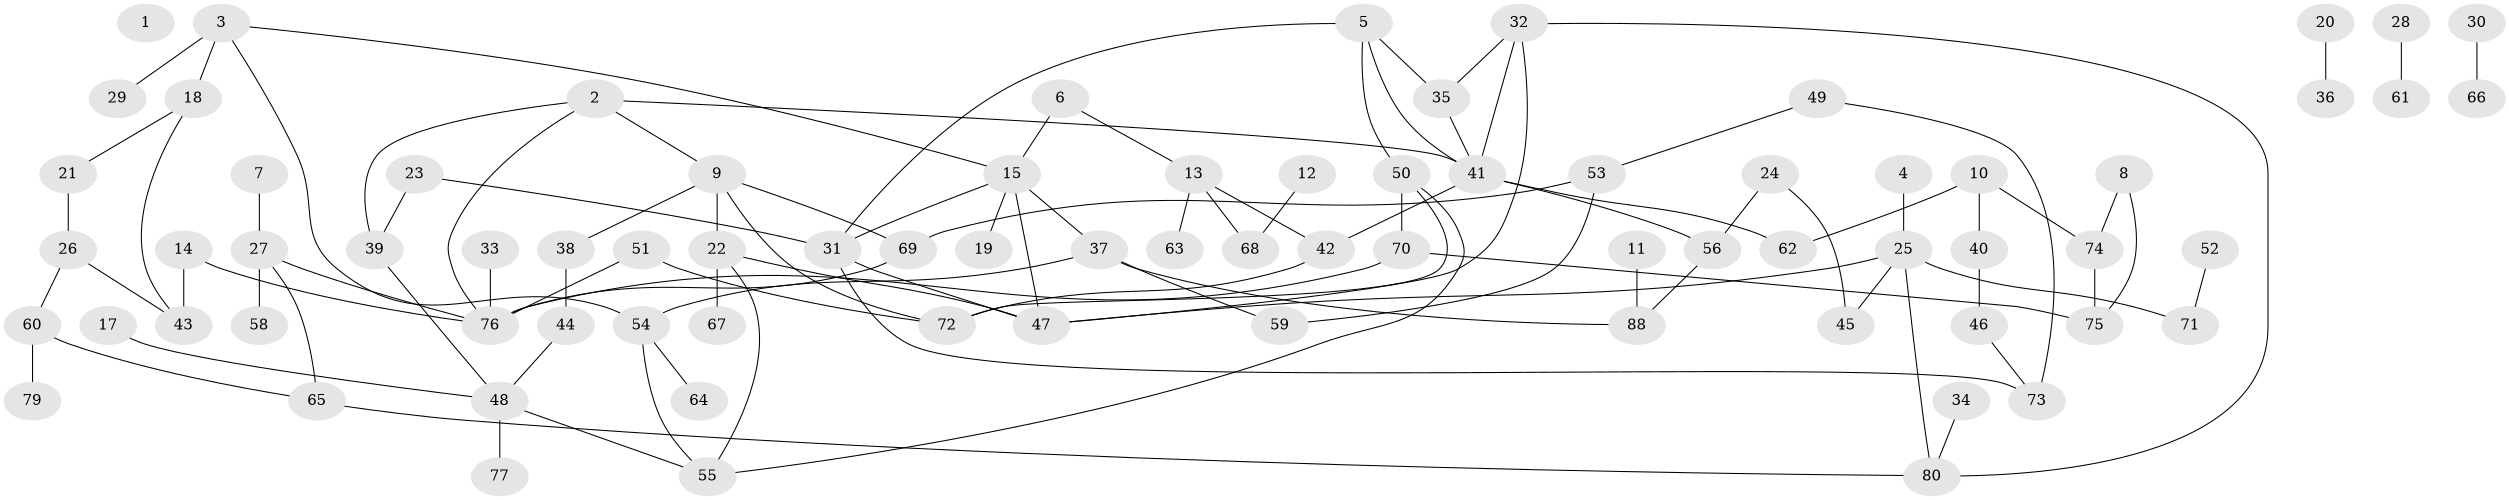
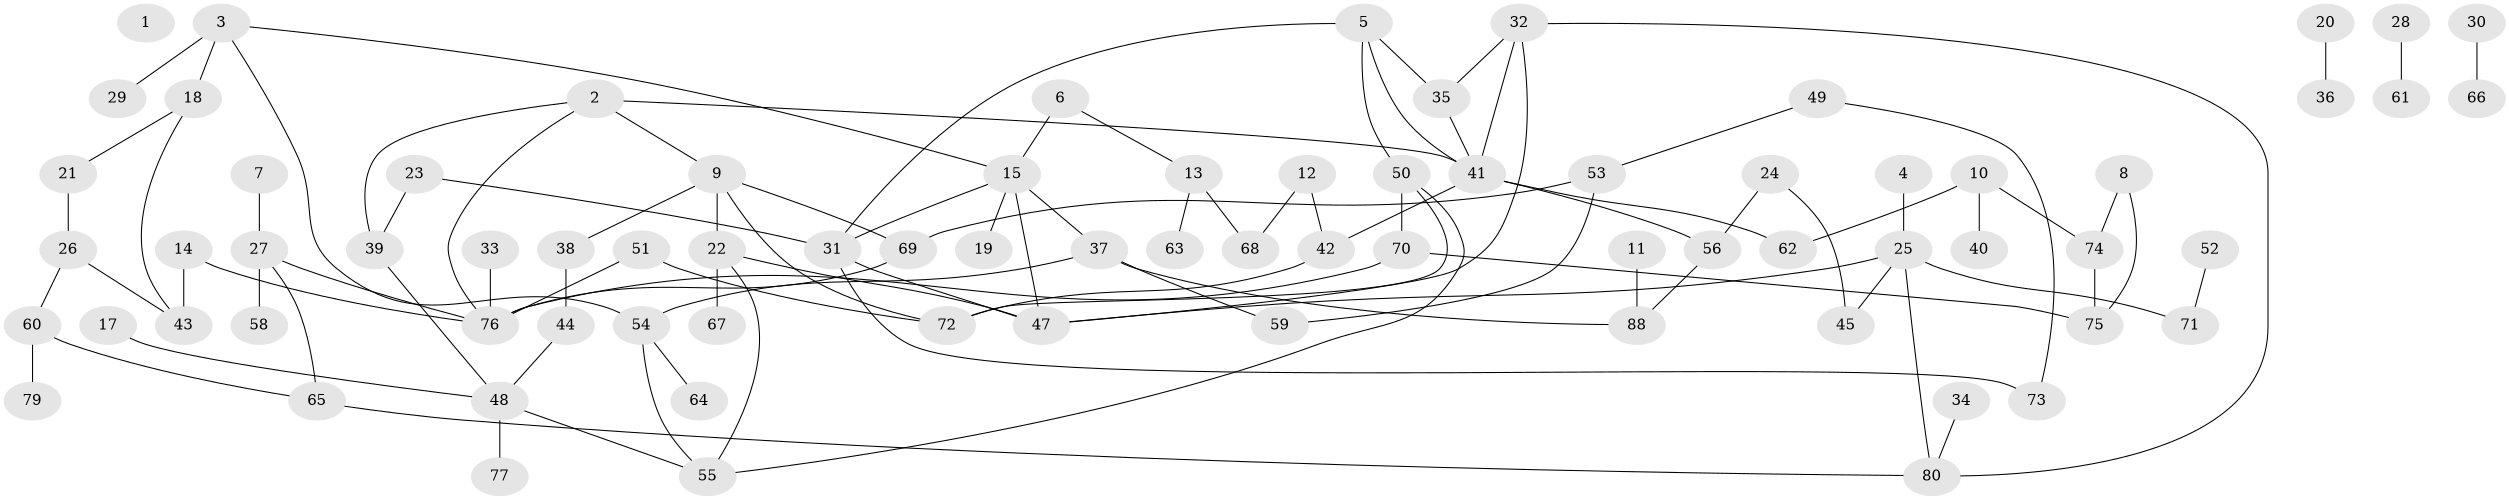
edge "13" -- "42": now "12" -- "42"
node "46": removed
